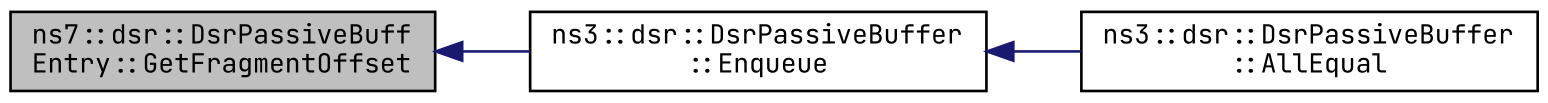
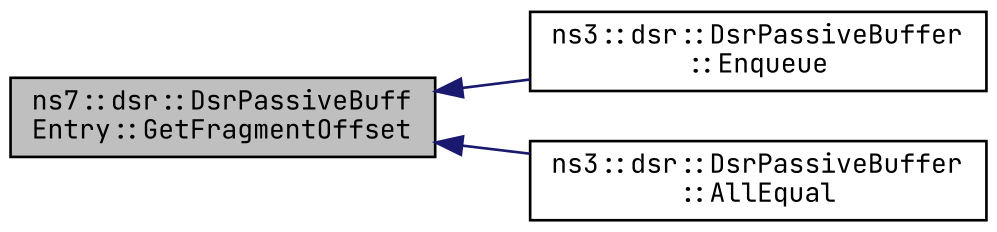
edge "ns3::dsr::DsrPassiveBuffer ::AllEqual" -> "ns3::dsr::DsrPassiveBuffer ::Enqueue": now "ns3::dsr::DsrPassiveBuffer ::AllEqual" -> "ns7::dsr::DsrPassiveBuff Entry::GetFragmentOffset"
